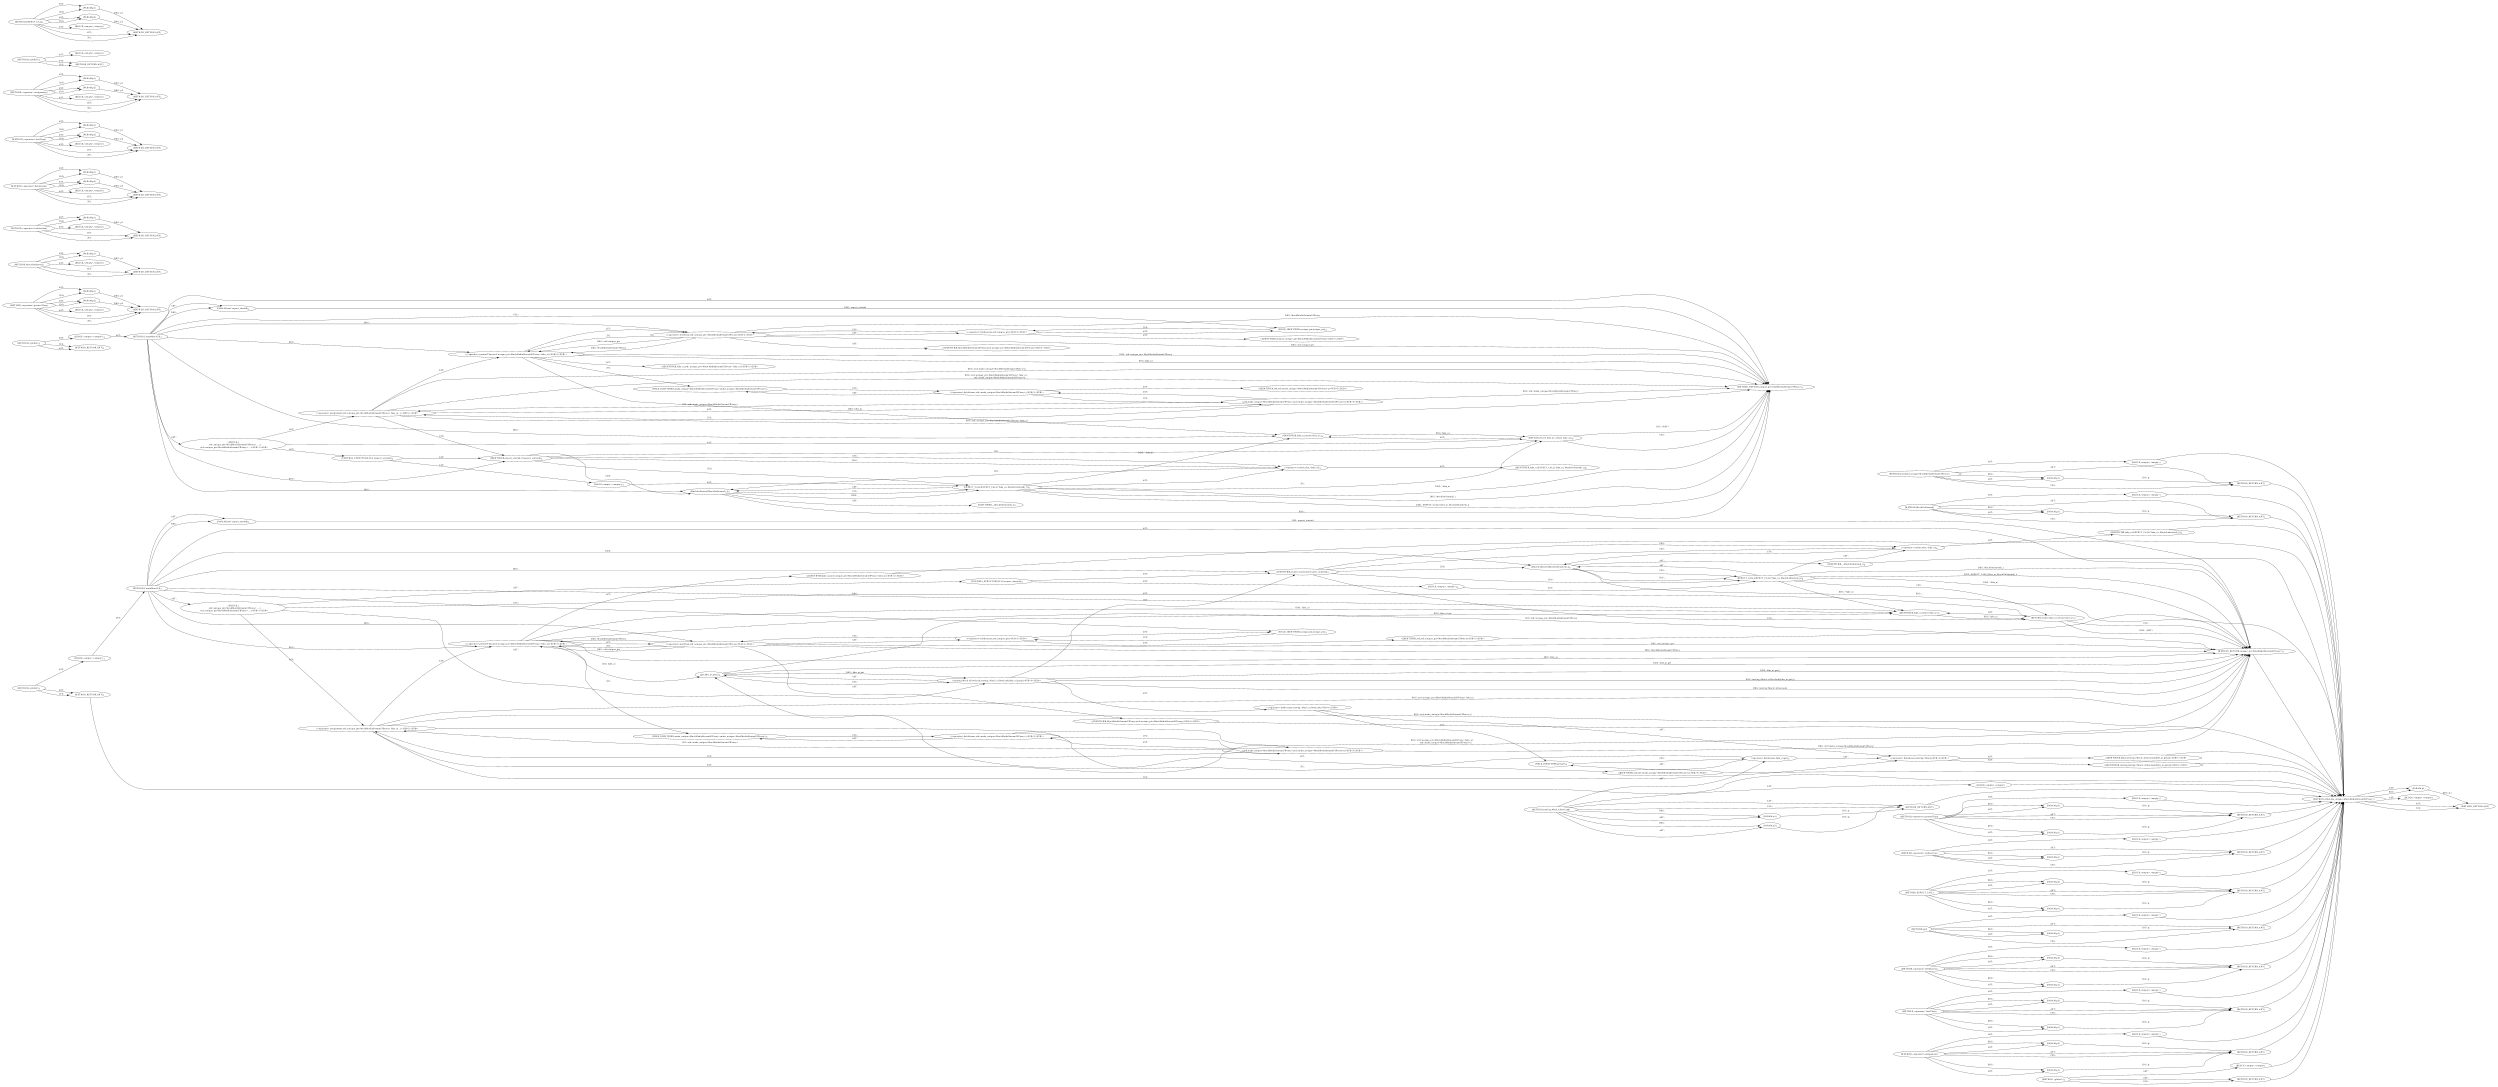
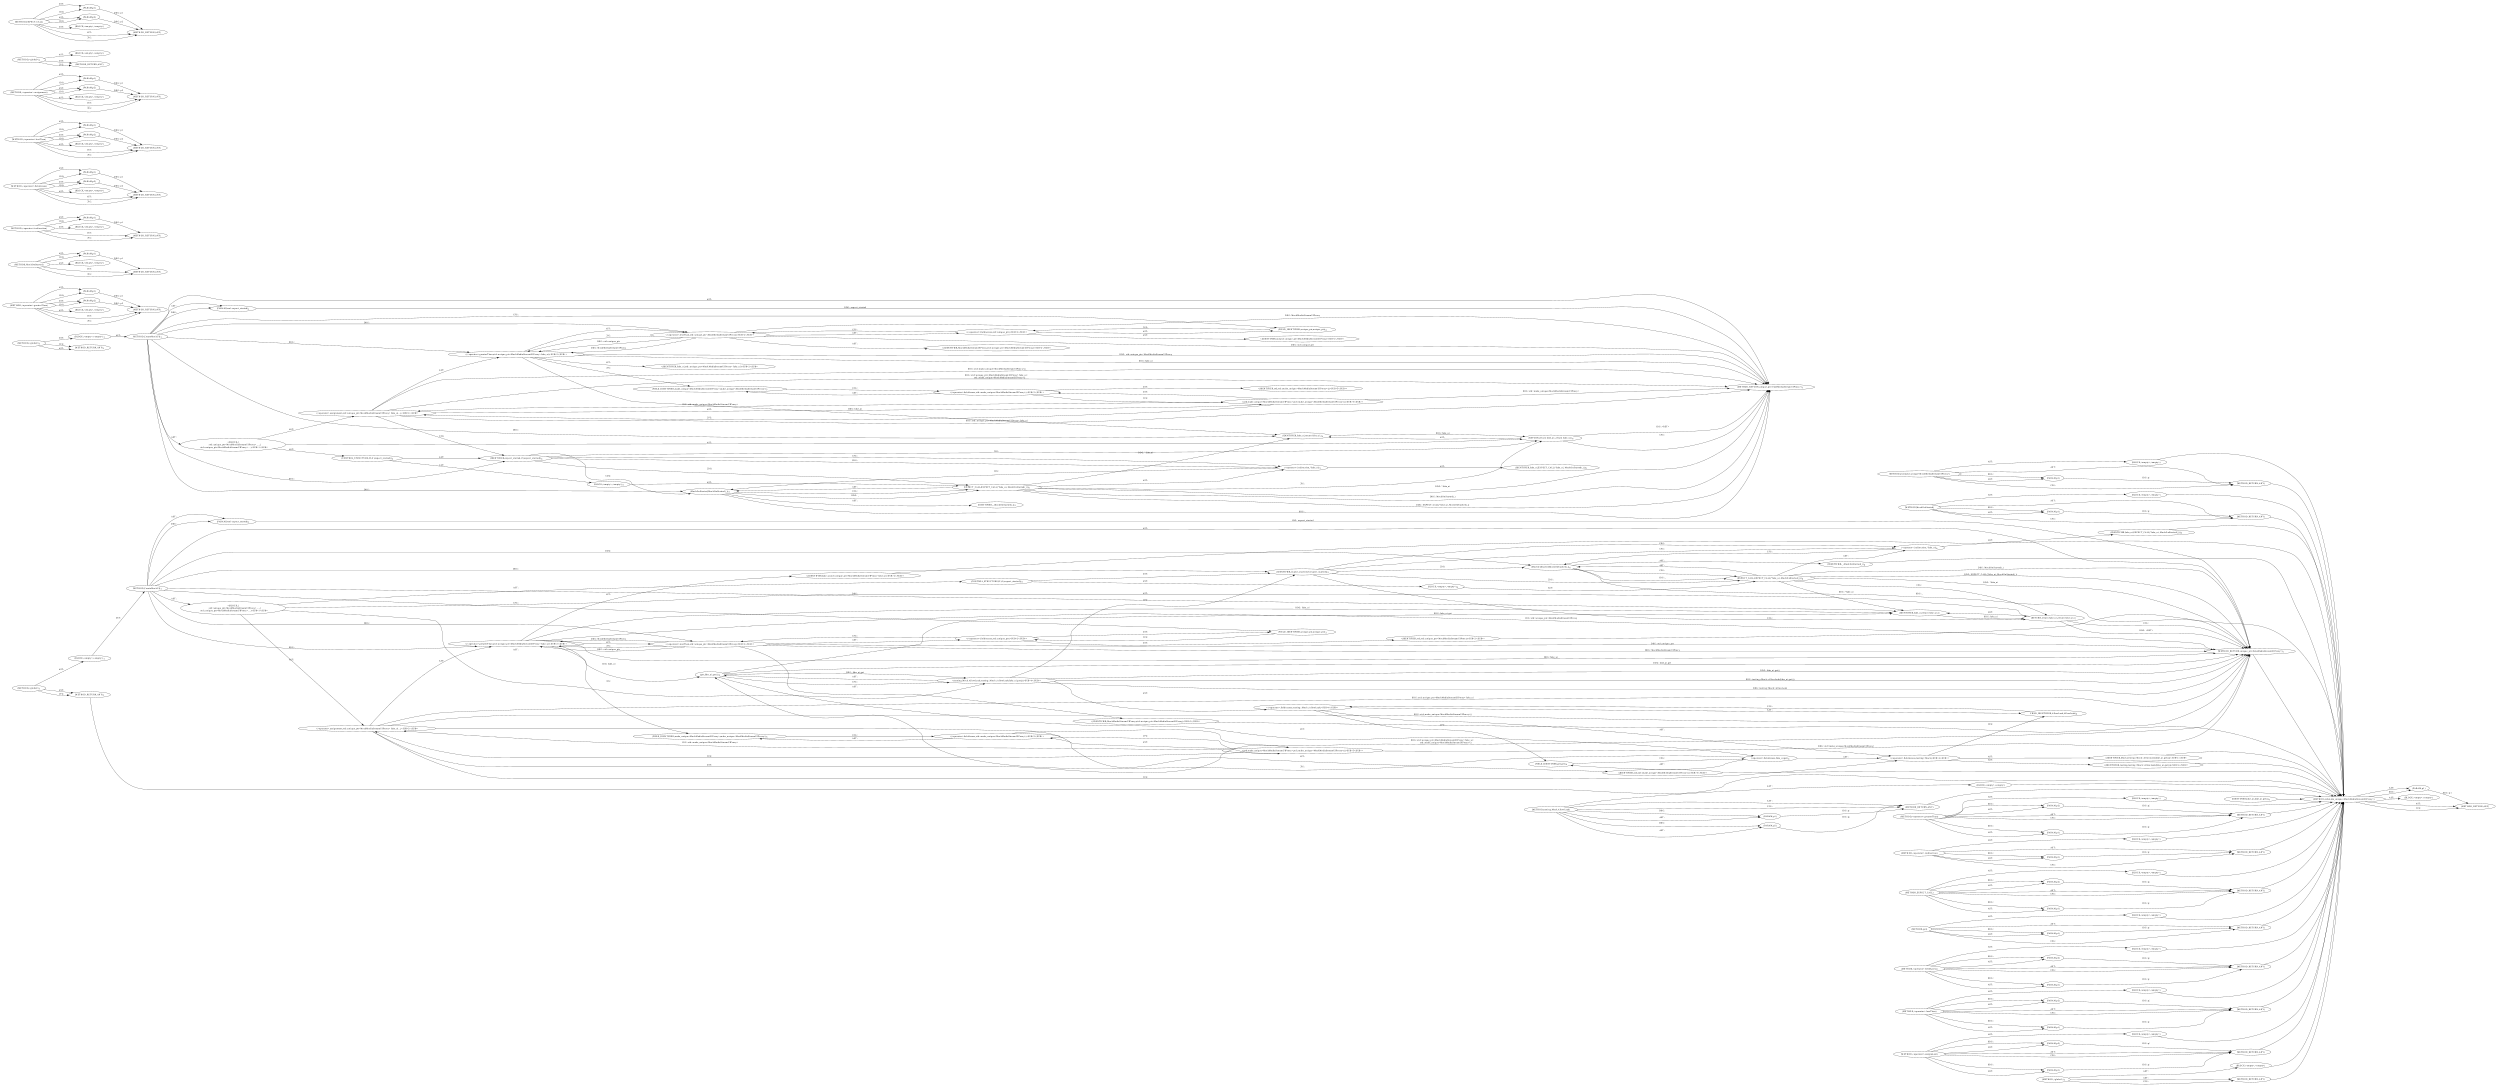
node "(FIELD_IDENTIFIER,AllowLeak,AllowLeak)": added
edge "(METHOD,testing.Mock.AllowLeak)" -> "(<operator>.fieldAccess,fake_ui.get)": now "(get,fake_ui.get())" -> "(<operator>.fieldAccess,fake_ui.get)"
node "(IDENTIFIER,fake_ui,fake_ui.get())": added
